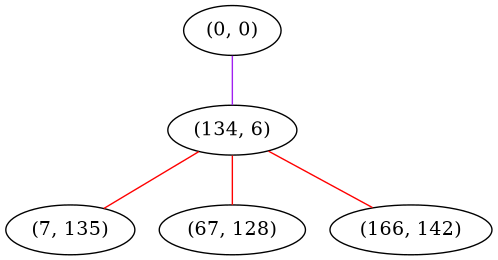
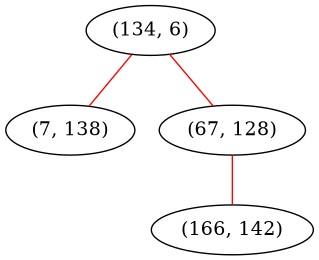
node "(0, 0)": removed
edge "(134, 6)" -- "(166, 142)": now "(67, 128)" -- "(166, 142)"
node "(7, 135)": label "(7, 135)" -> "(7, 138)"
